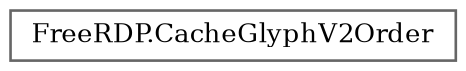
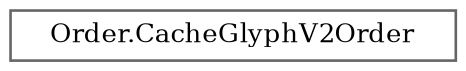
node "FreeRDP.CacheGlyphV2Order": label "FreeRDP.CacheGlyphV2Order" -> "Order.CacheGlyphV2Order"
